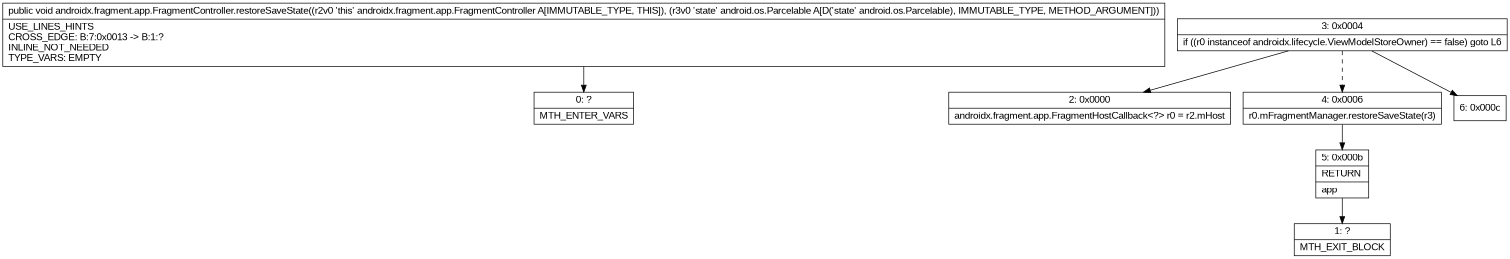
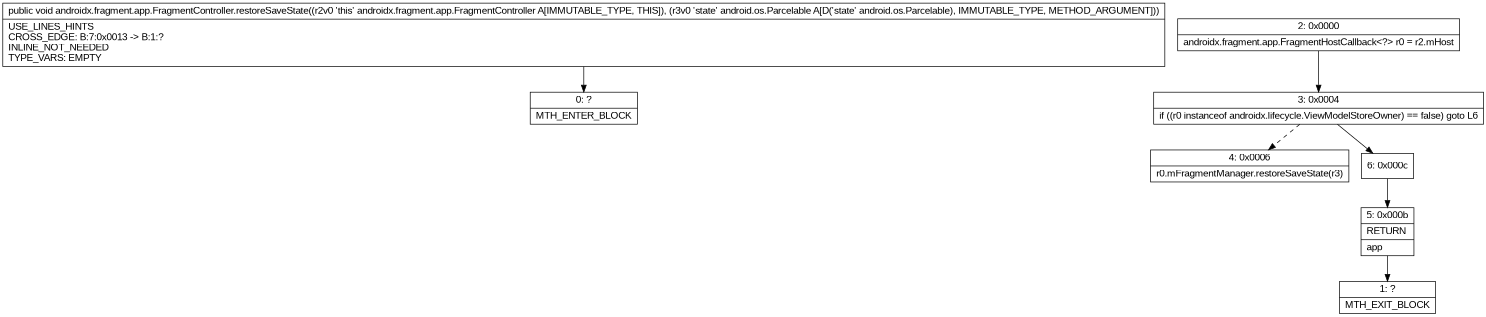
edge "3: 0x0004" -> "2: 0x0000": reversed
node "0: ?": text "MTH_ENTER_VARS" -> "MTH_ENTER_BLOCK"
edge "4: 0x0006" -> "5: 0x000b": now "6: 0x000c" -> "5: 0x000b"
